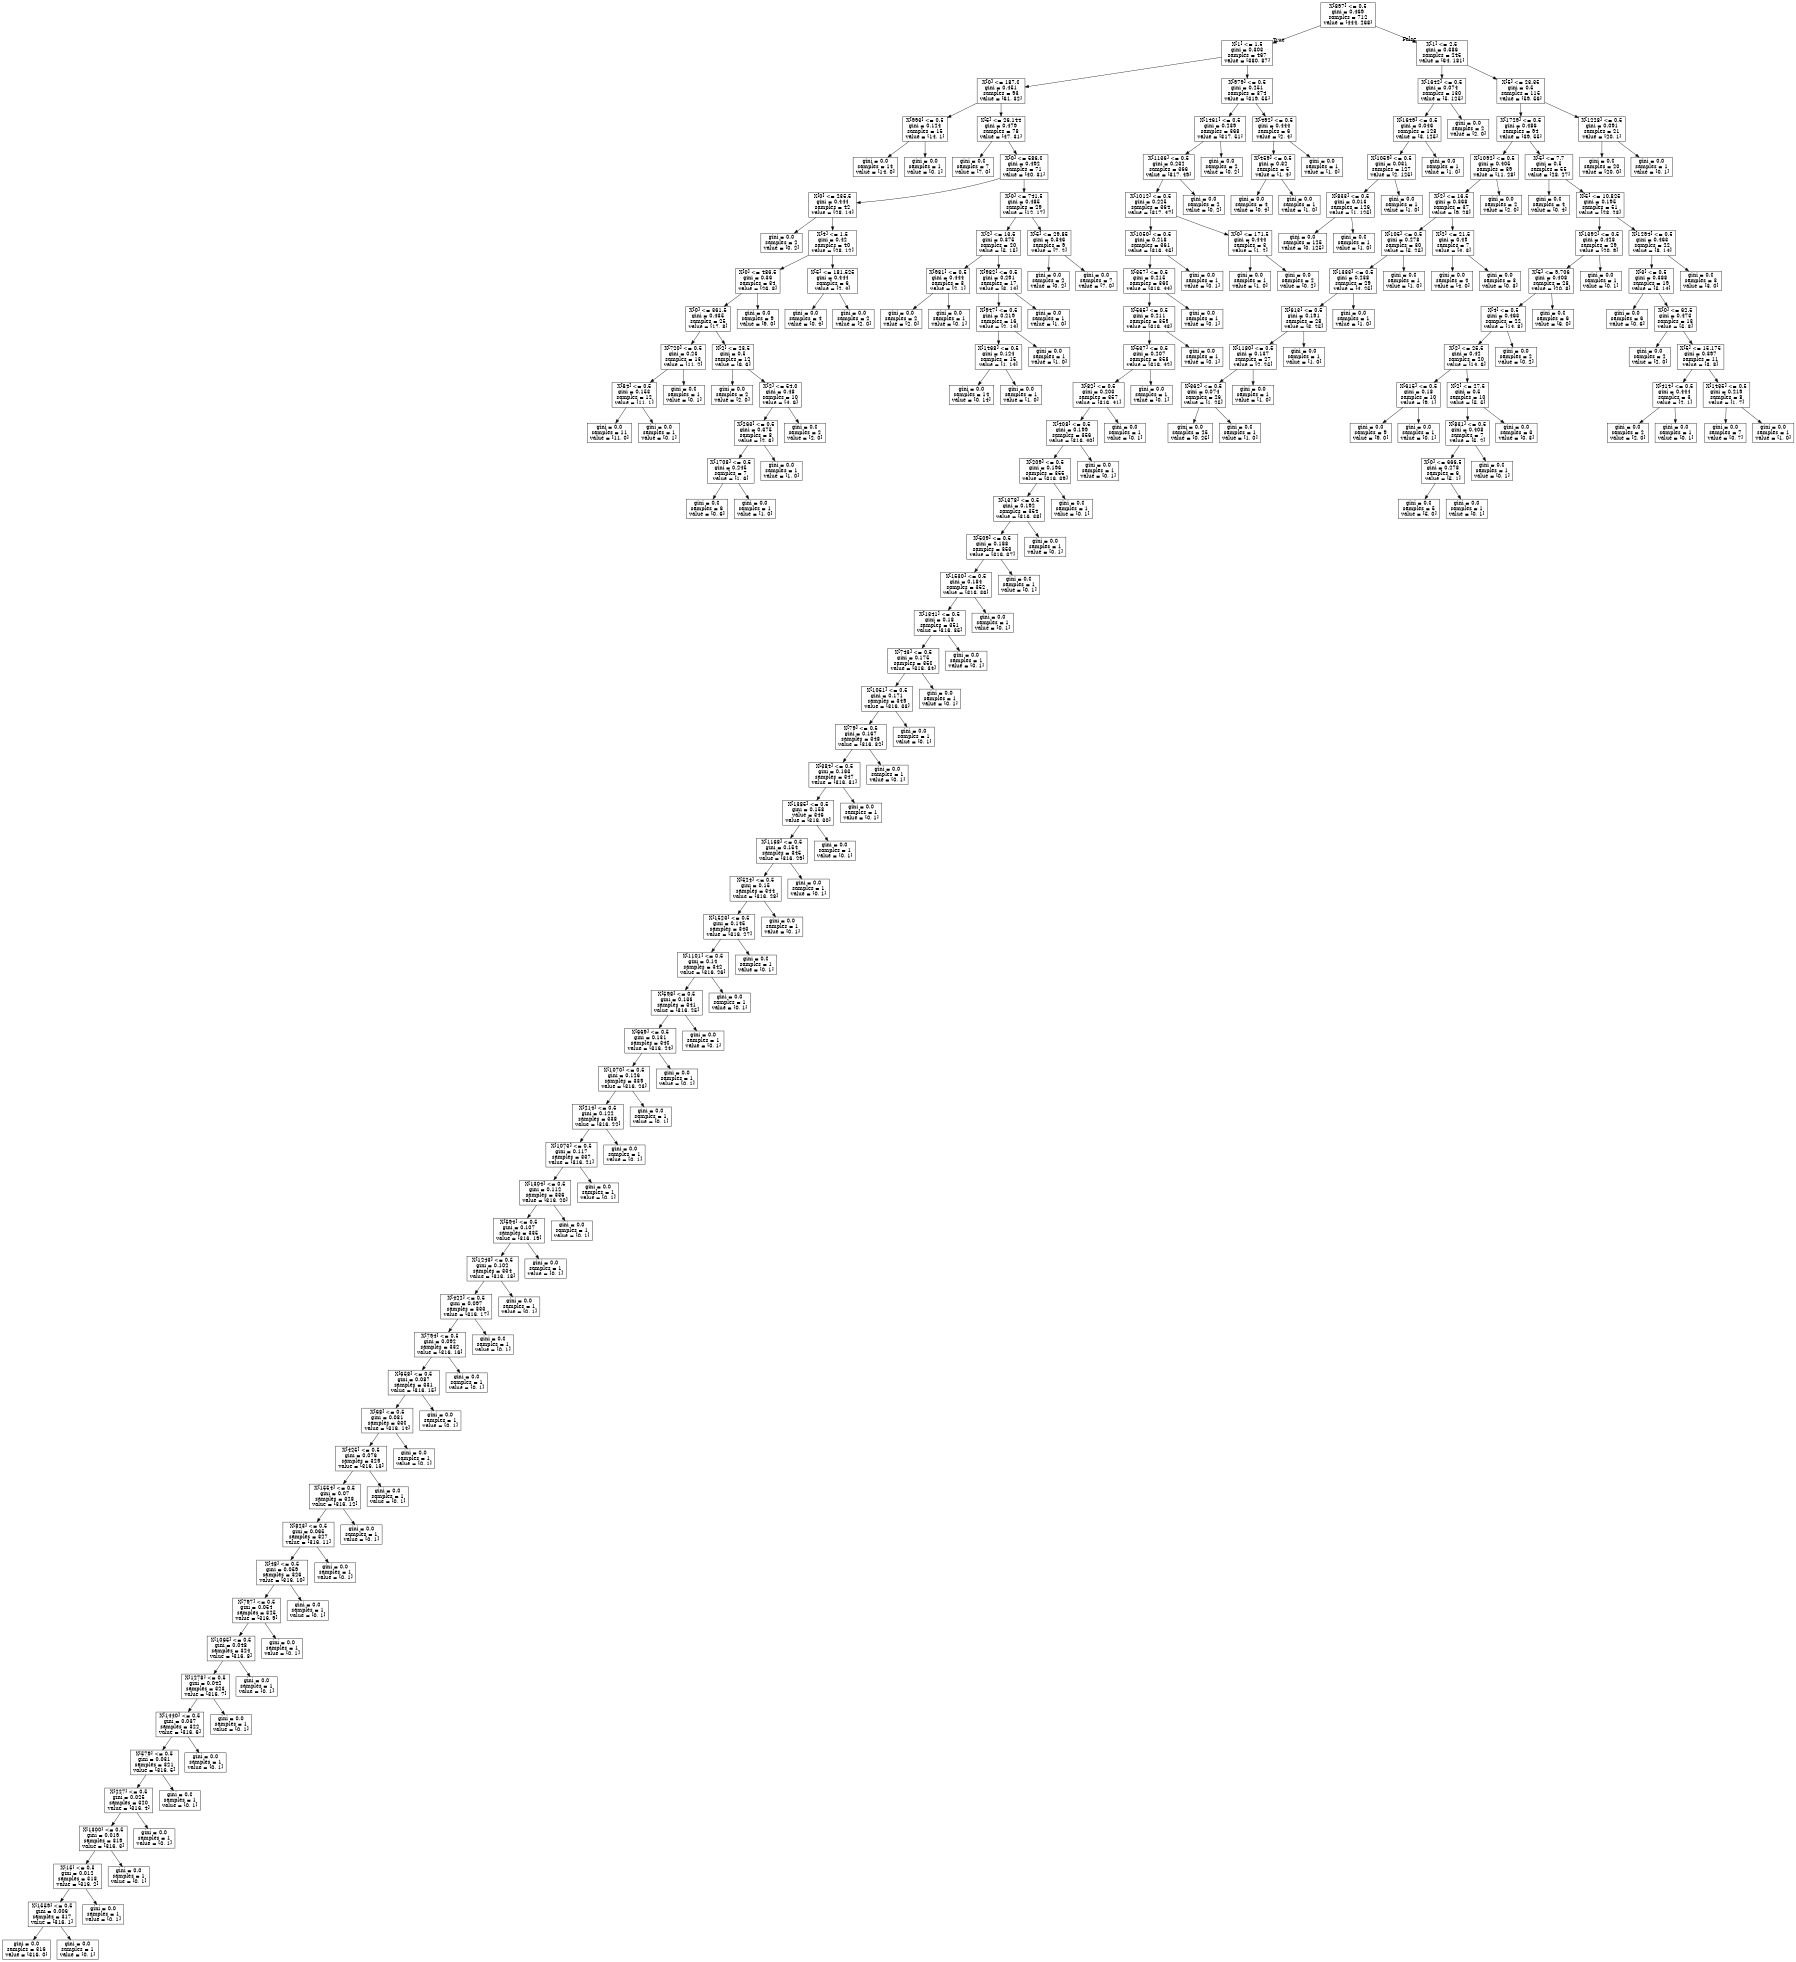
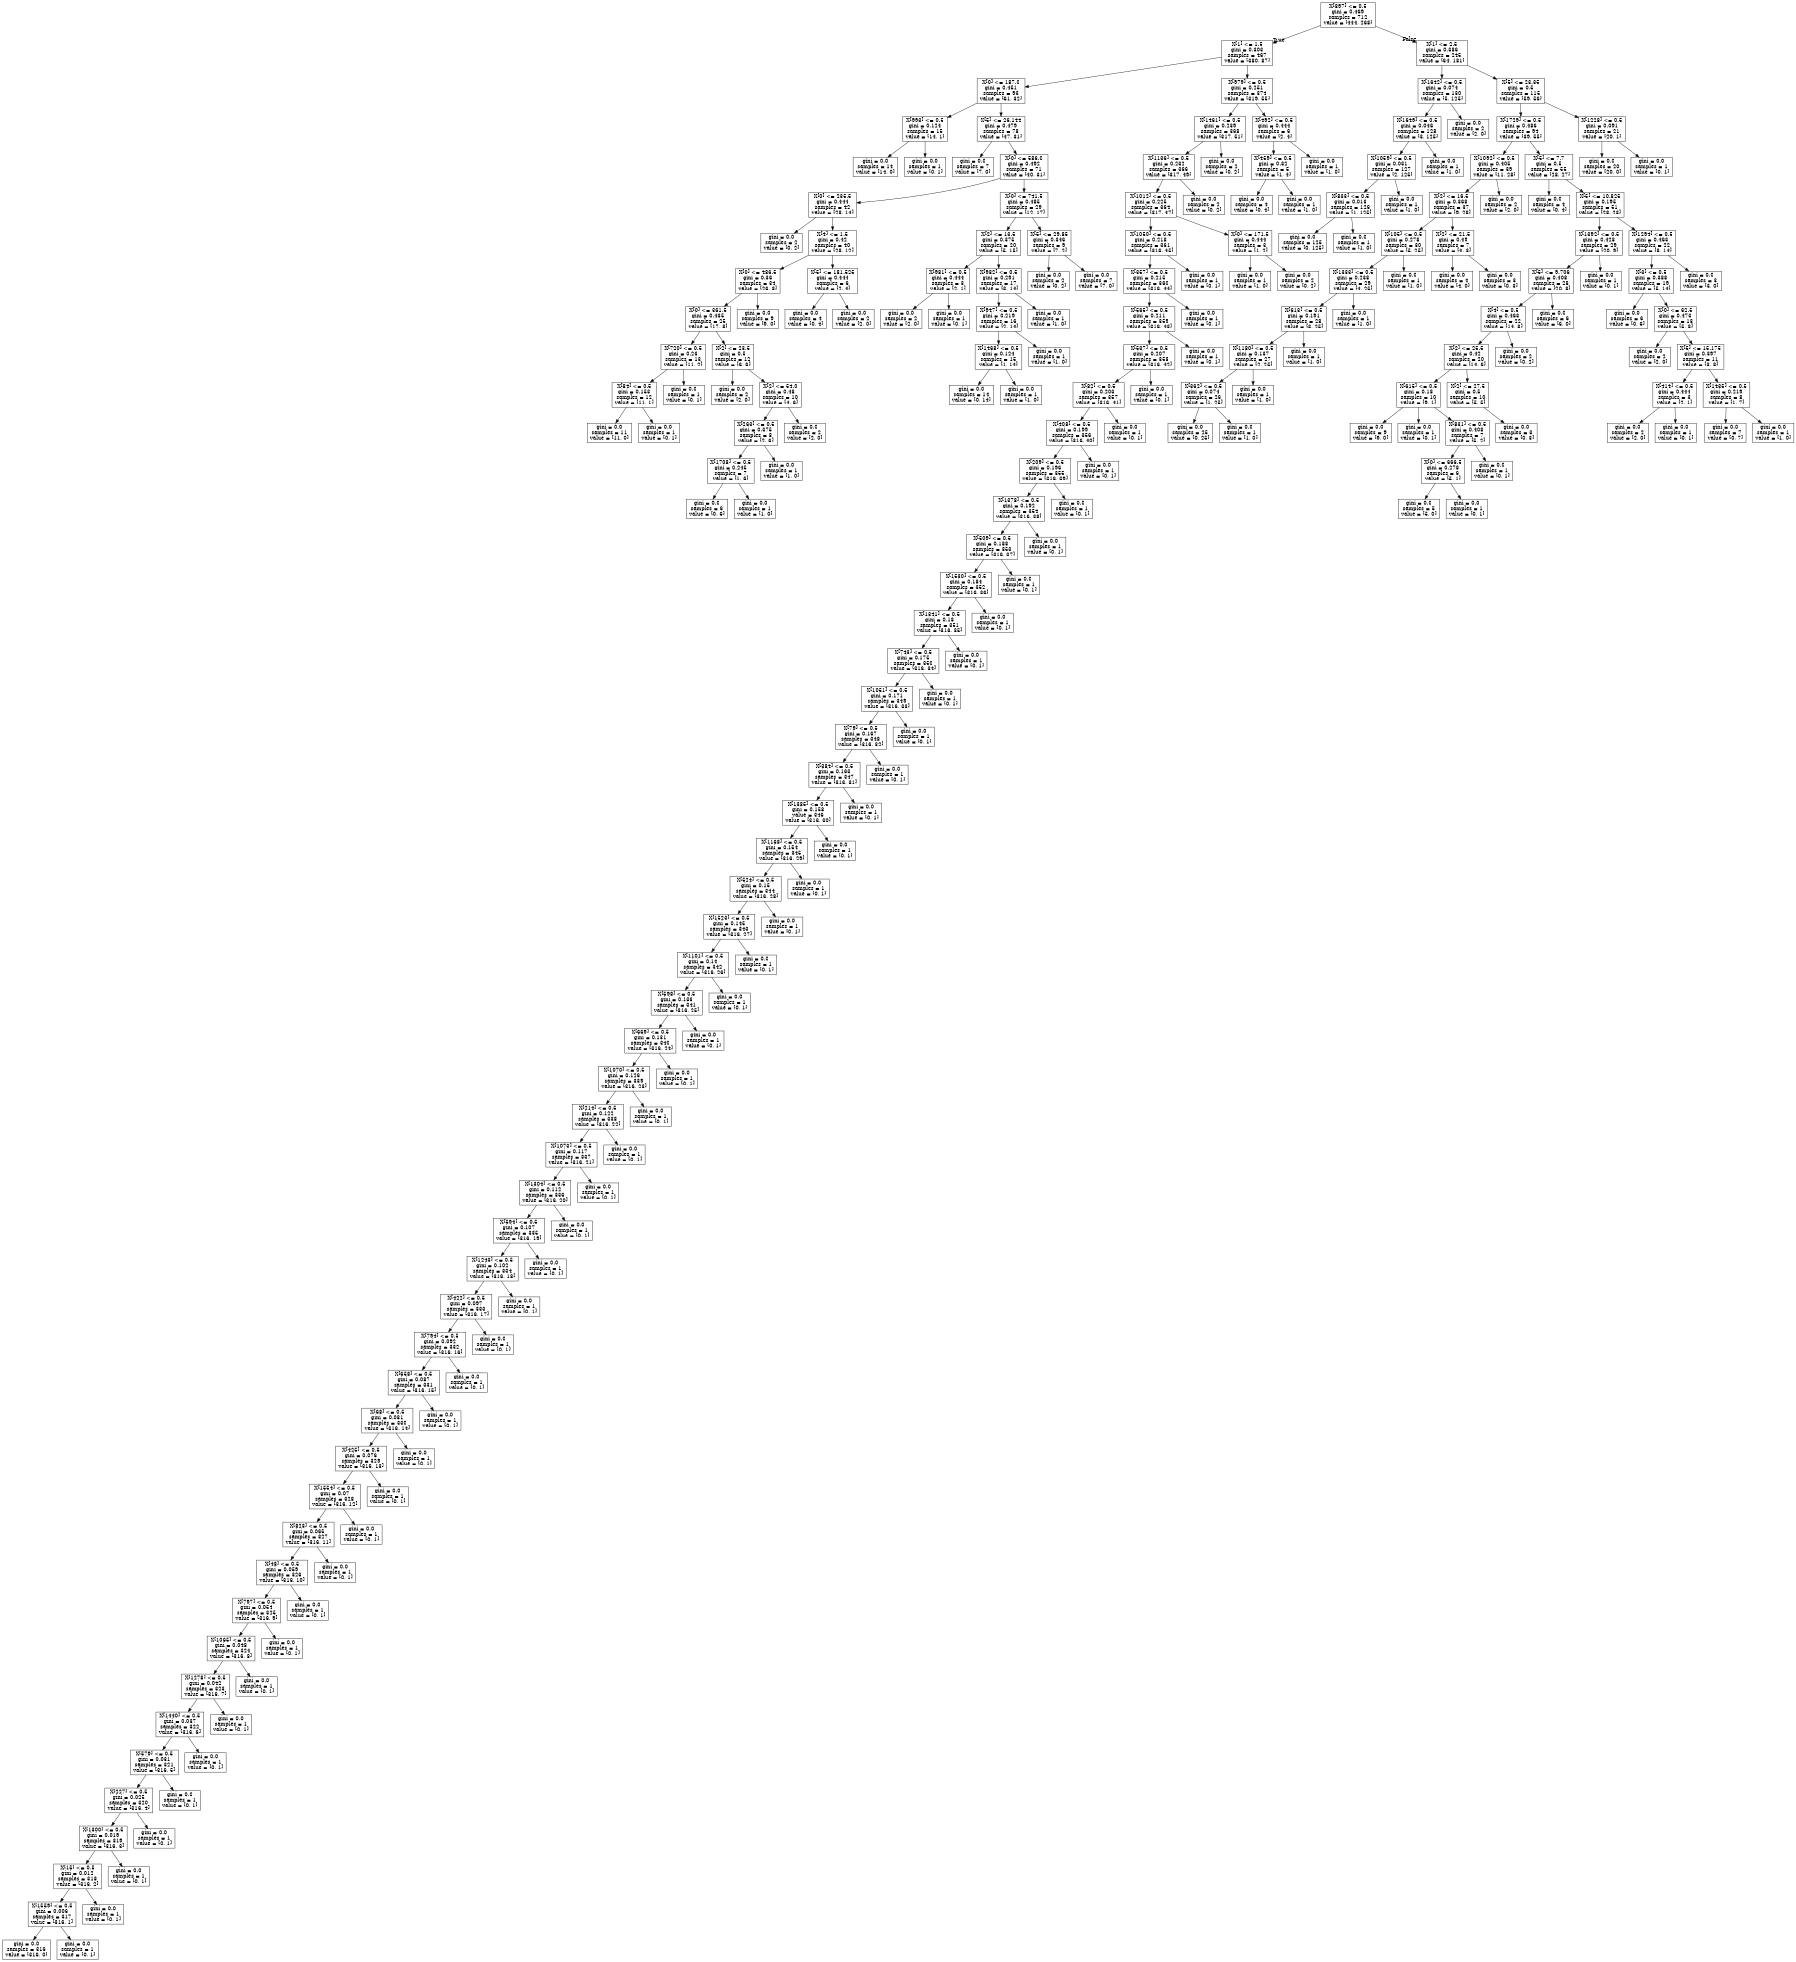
edge "X[2] <= 27.5 gini = 0.5 samples = 10 value = [5, 5]" -> "X[831] <= 0.5 gini = 0.408 samples = 7 value = [5, 2]": now "X[615] <= 0.5 gini = 0.18 samples = 10 value = [9, 1]" -> "X[831] <= 0.5 gini = 0.408 samples = 7 value = [5, 2]"
